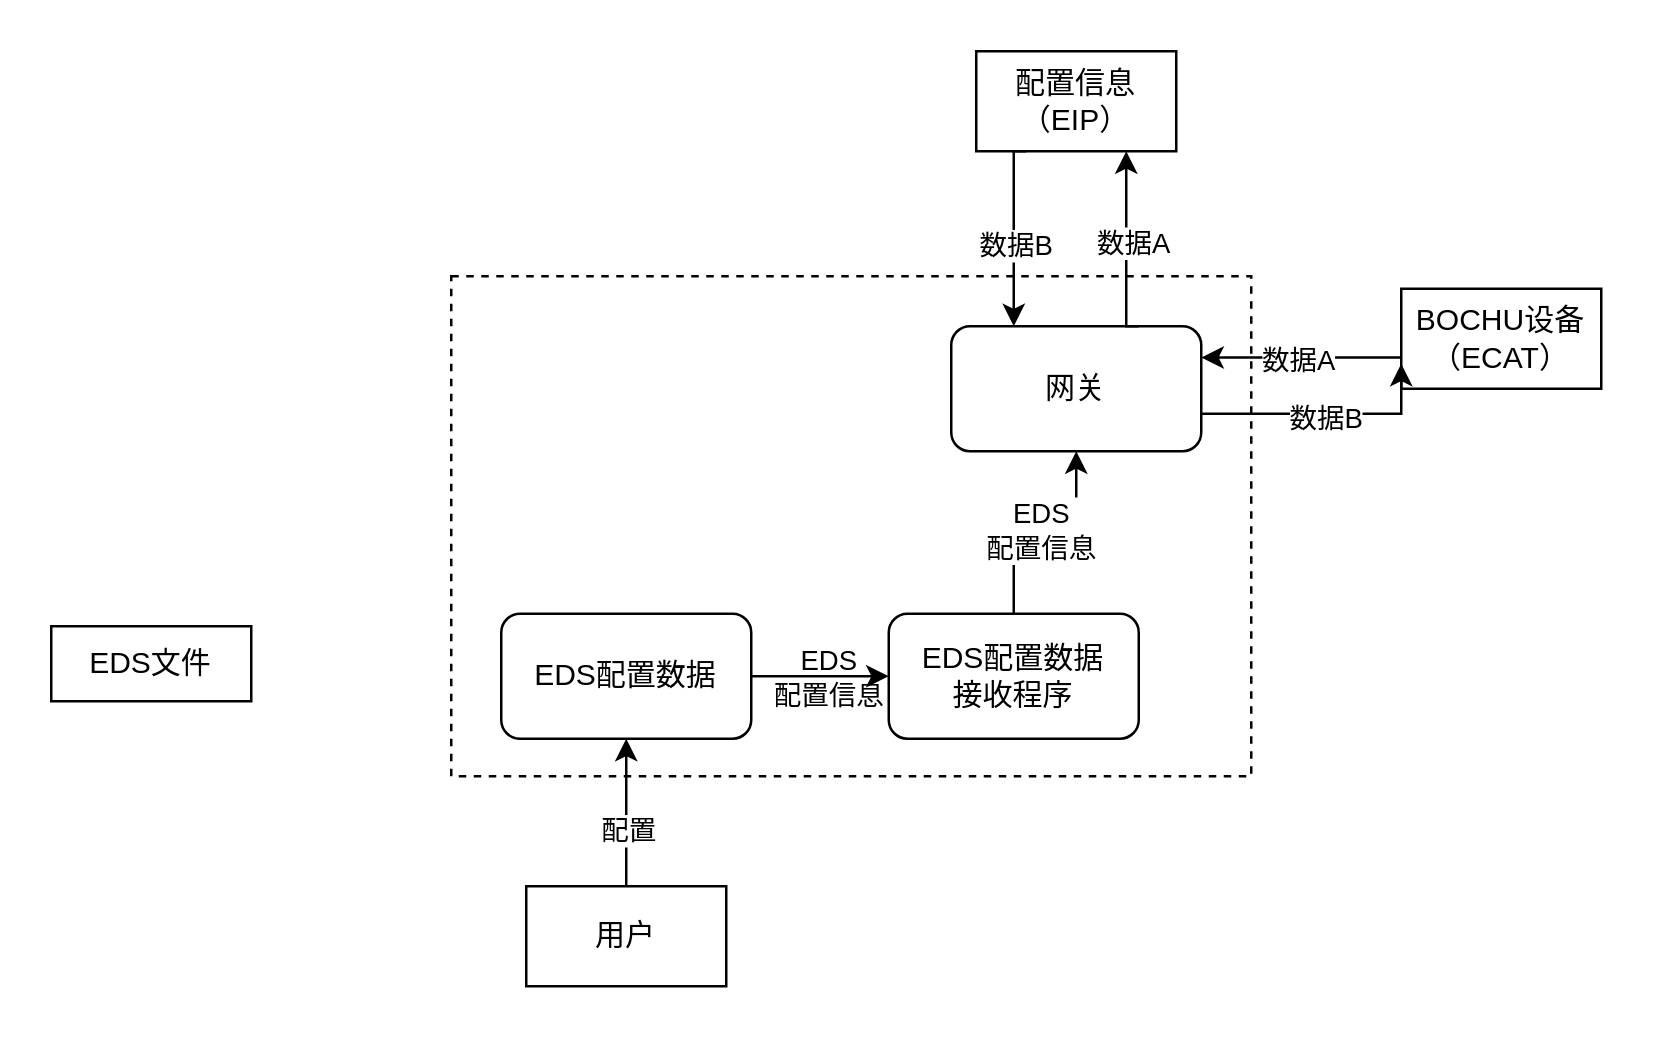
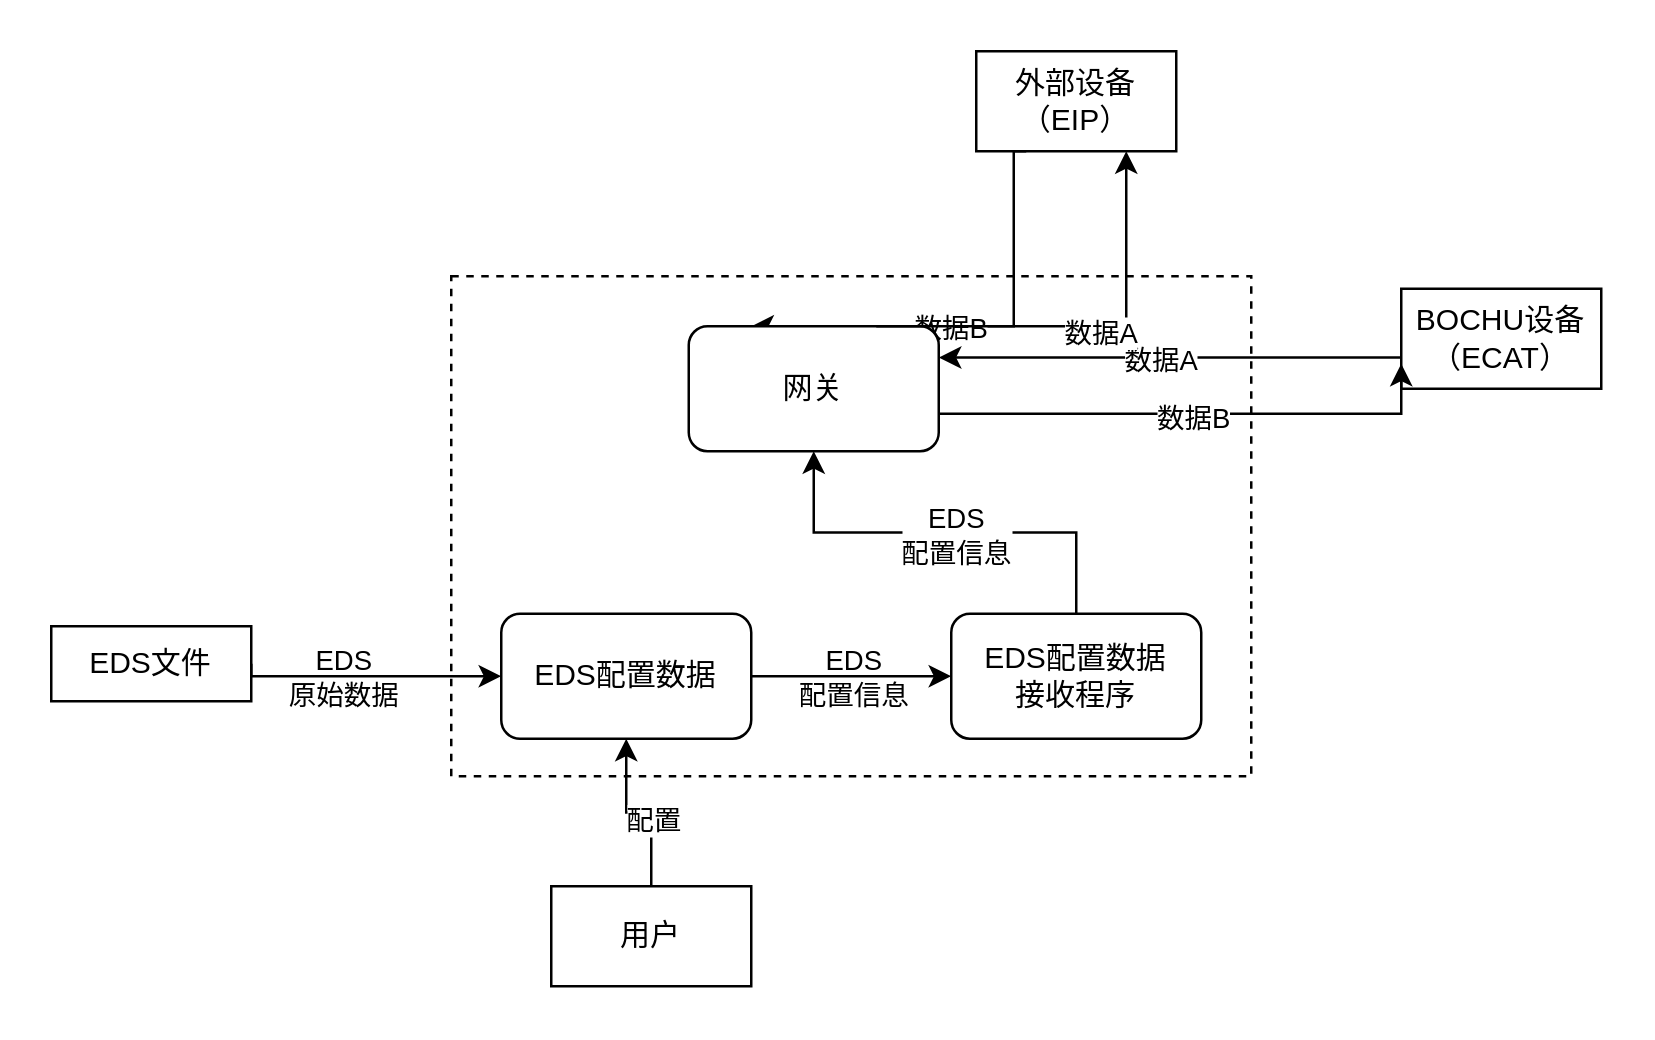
node "配置信息 （EIP）": label "配置信息 （EIP）" -> "外部设备 （EIP）"
node "网关": moved (1076, 389) -> (814, 389)
edge "EDS文件" -> "EDS配置数据": added, label "EDS 原始数据"
node "EDS配置数据 接收程序": moved (1014, 676) -> (1076, 676)
node "用户": moved (626, 936) -> (651, 936)
